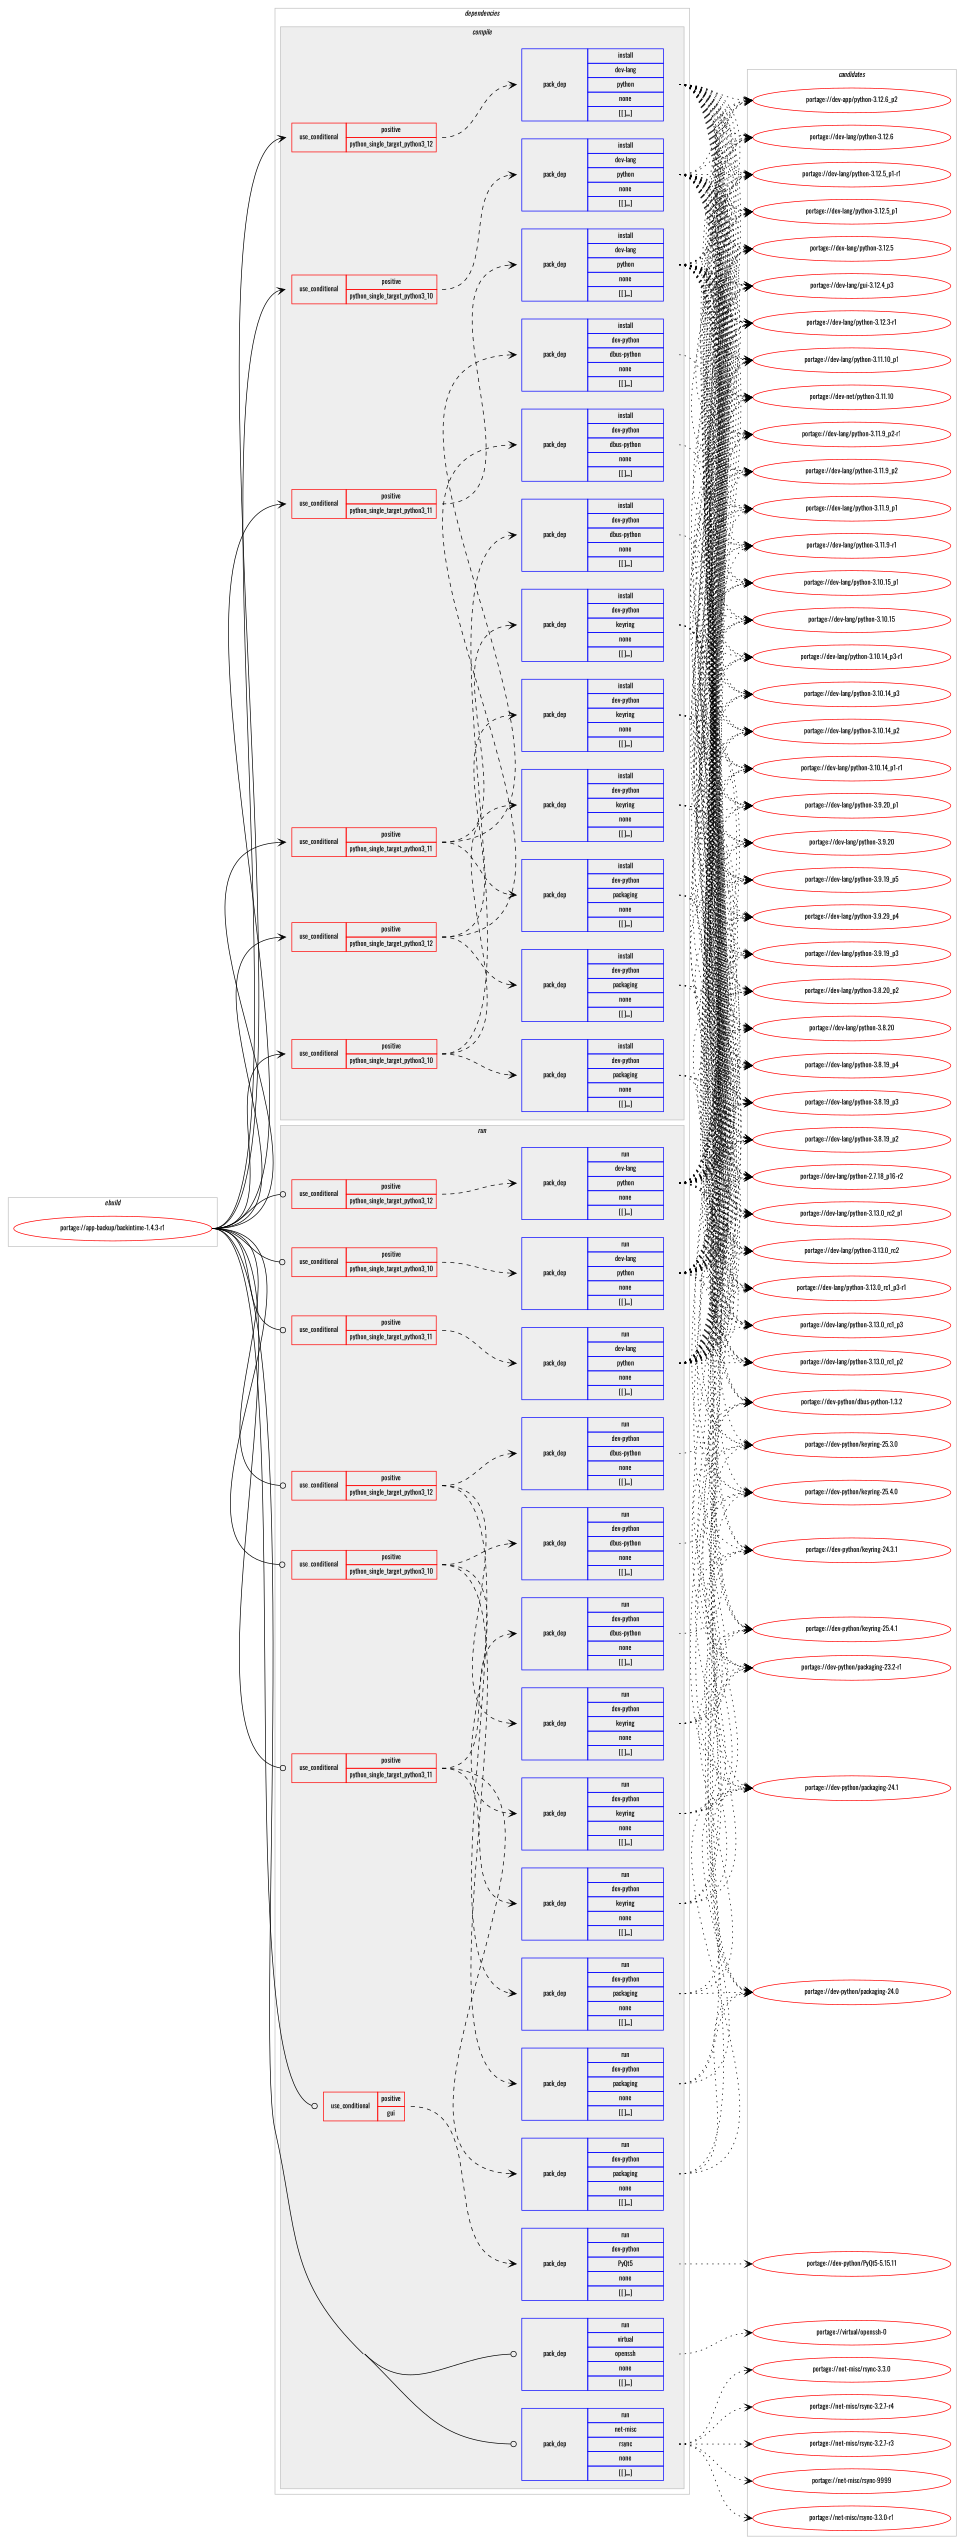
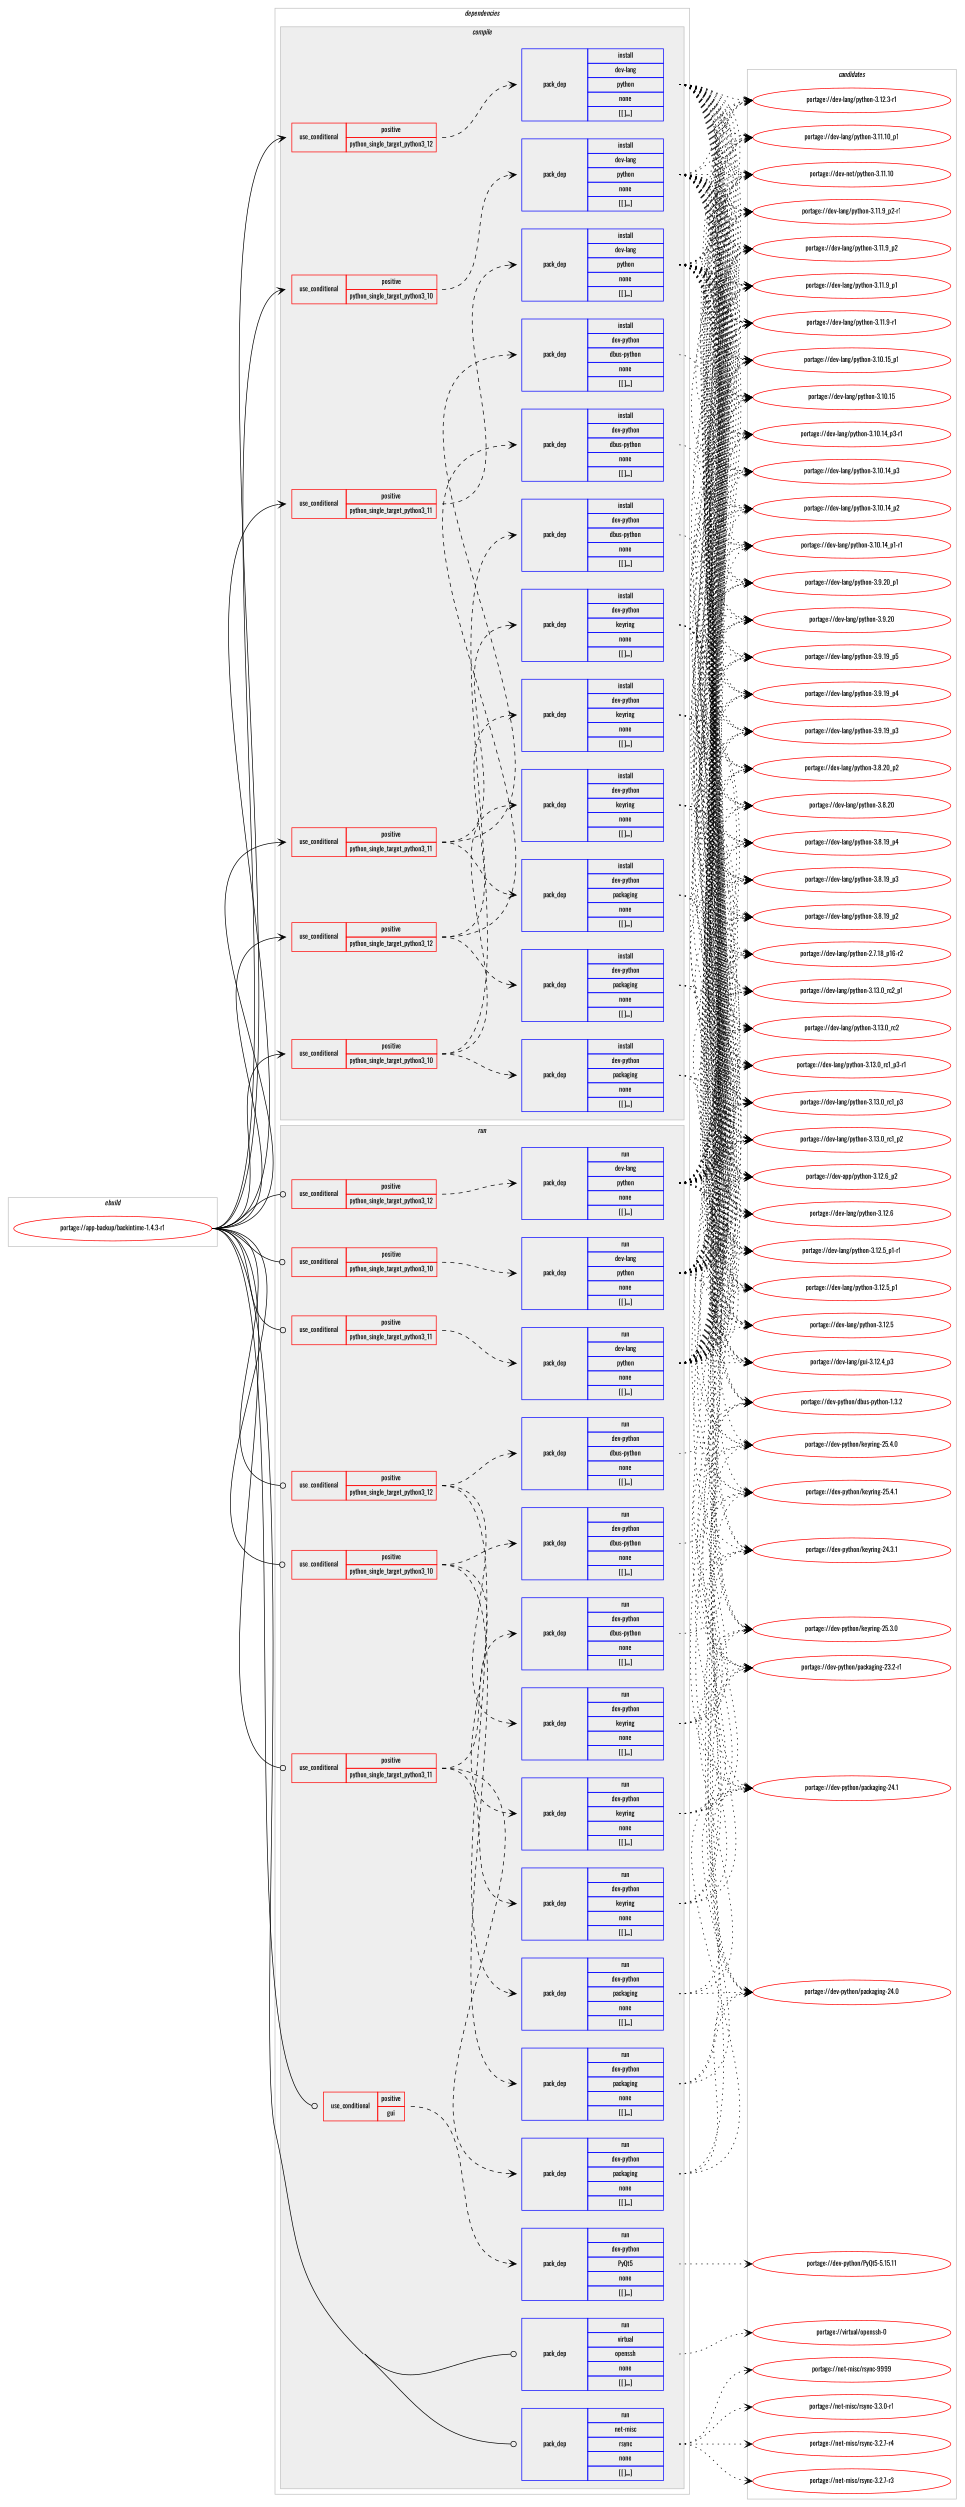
node "portage://dev-lang/python-3.9.29_p4": label "portage://dev-lang/python-3.9.29_p4" -> "portage://dev-lang/python-3.9.19_p4"
node "portage://net-misc/rsync-3.3.0": removed
